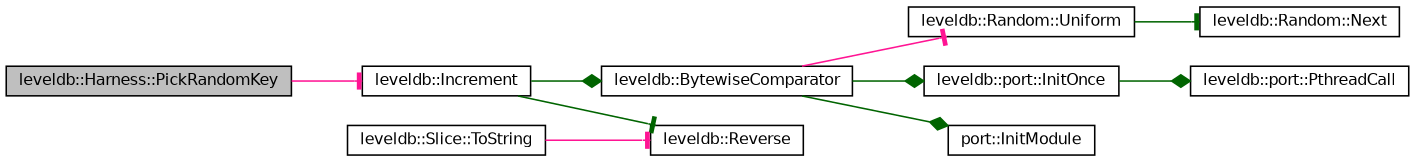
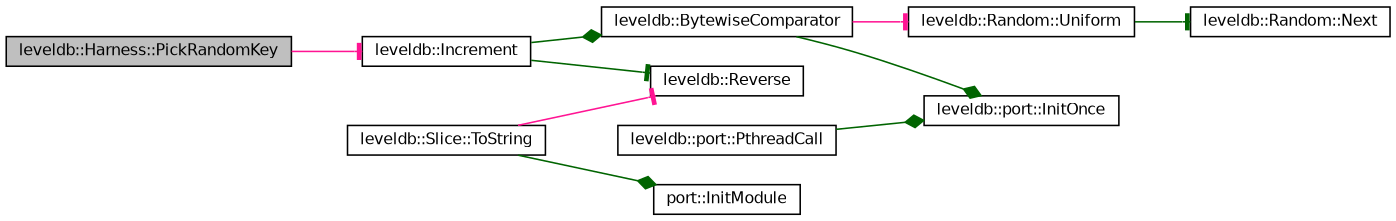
edge "leveldb::port::InitOnce" -> "leveldb::port::PthreadCall": reversed
edge "leveldb::BytewiseComparator" -> "port::InitModule": now "leveldb::Slice::ToString" -> "port::InitModule"
